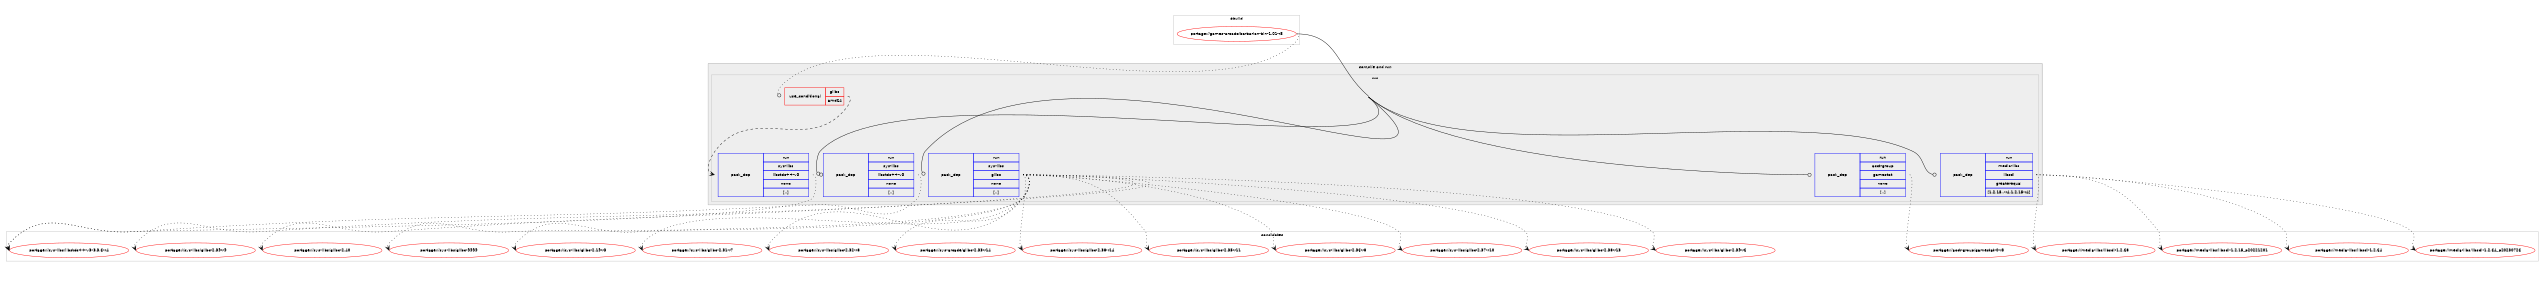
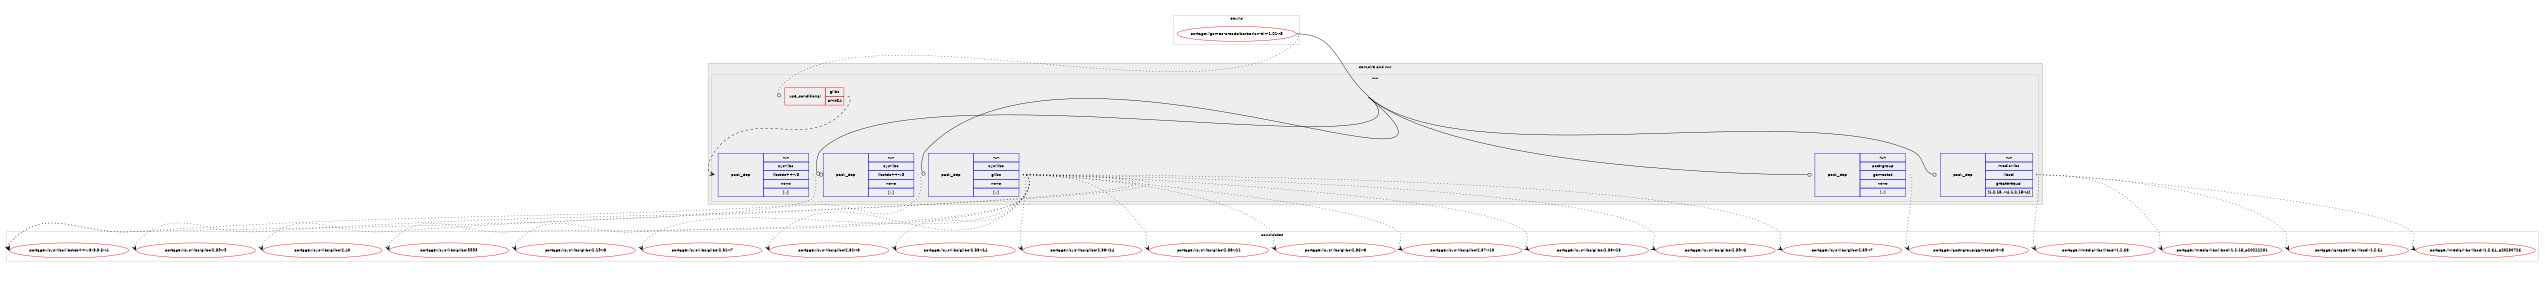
node "portage://sys-arcade/glibc-2.33-r14": label "portage://sys-arcade/glibc-2.33-r14" -> "portage://sys-libs/glibc-2.33-r14"
node "portage://sys-libs/glibc-2.39-r7": added
node "portage://media-libs/libsdl-1.2.64": label "portage://media-libs/libsdl-1.2.64" -> "portage://arcade-libs/libsdl-1.2.64"
